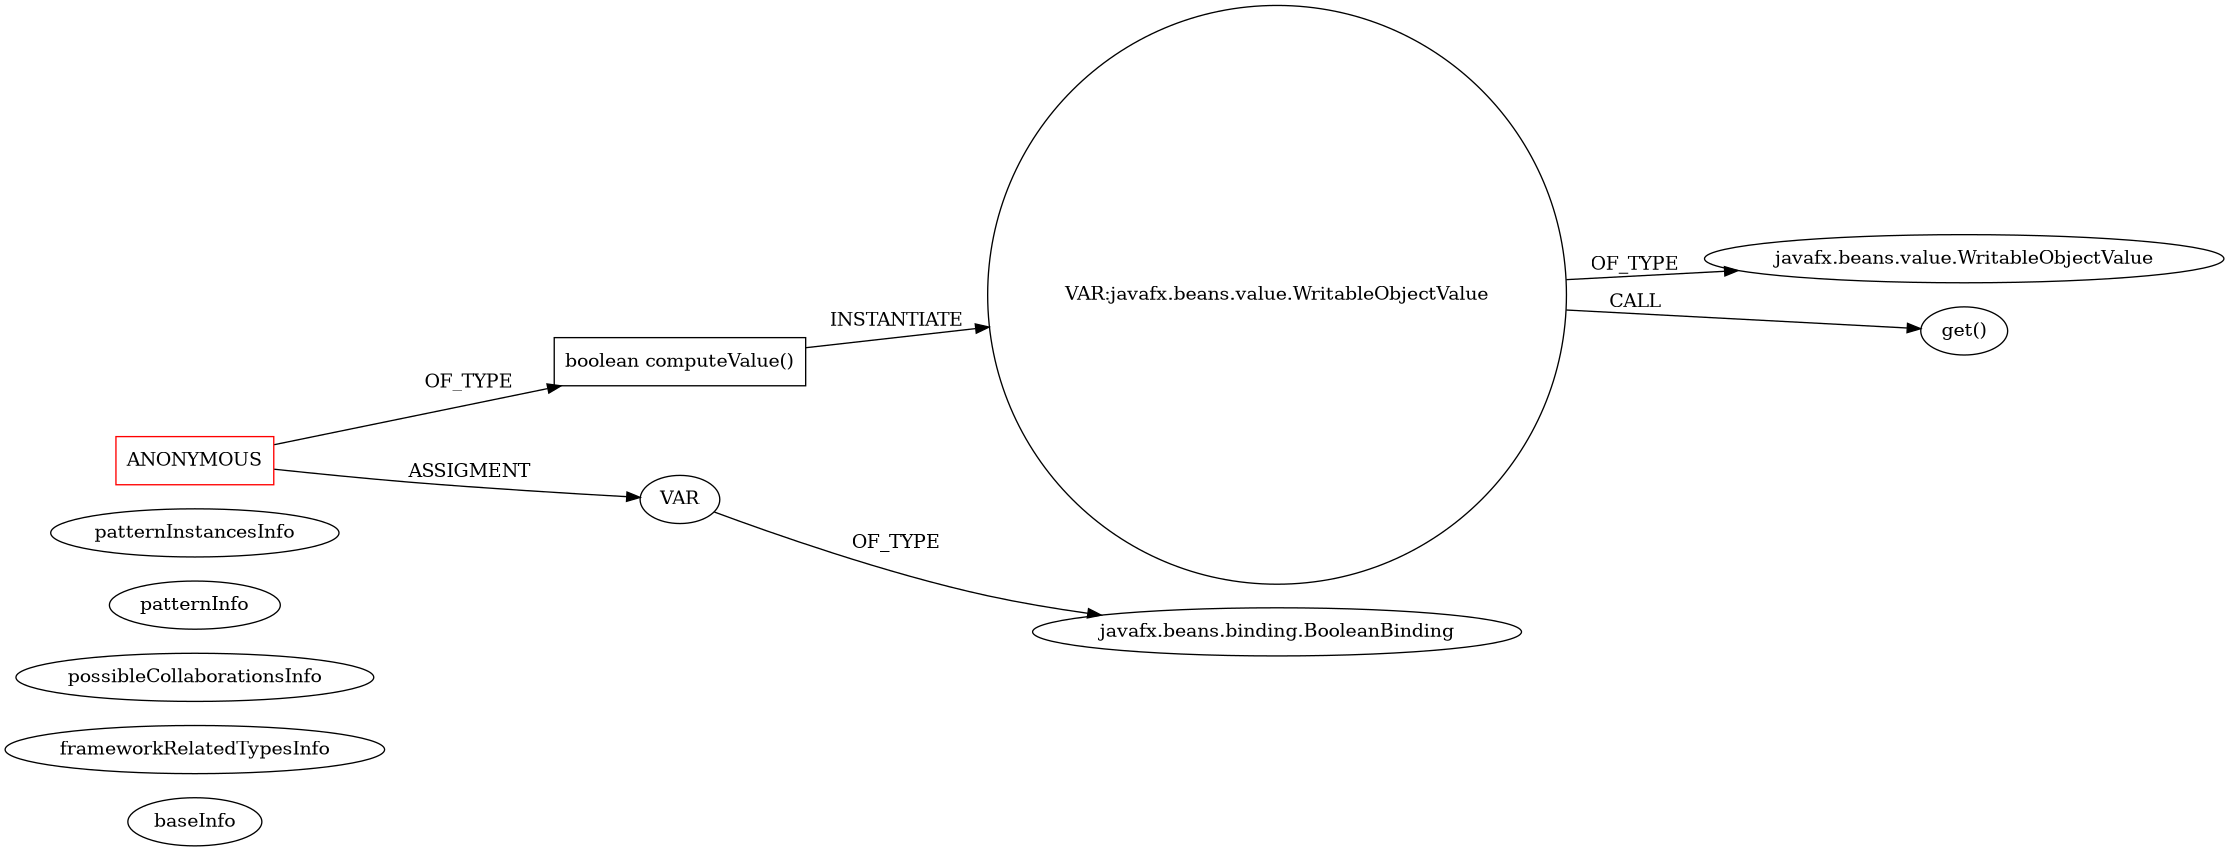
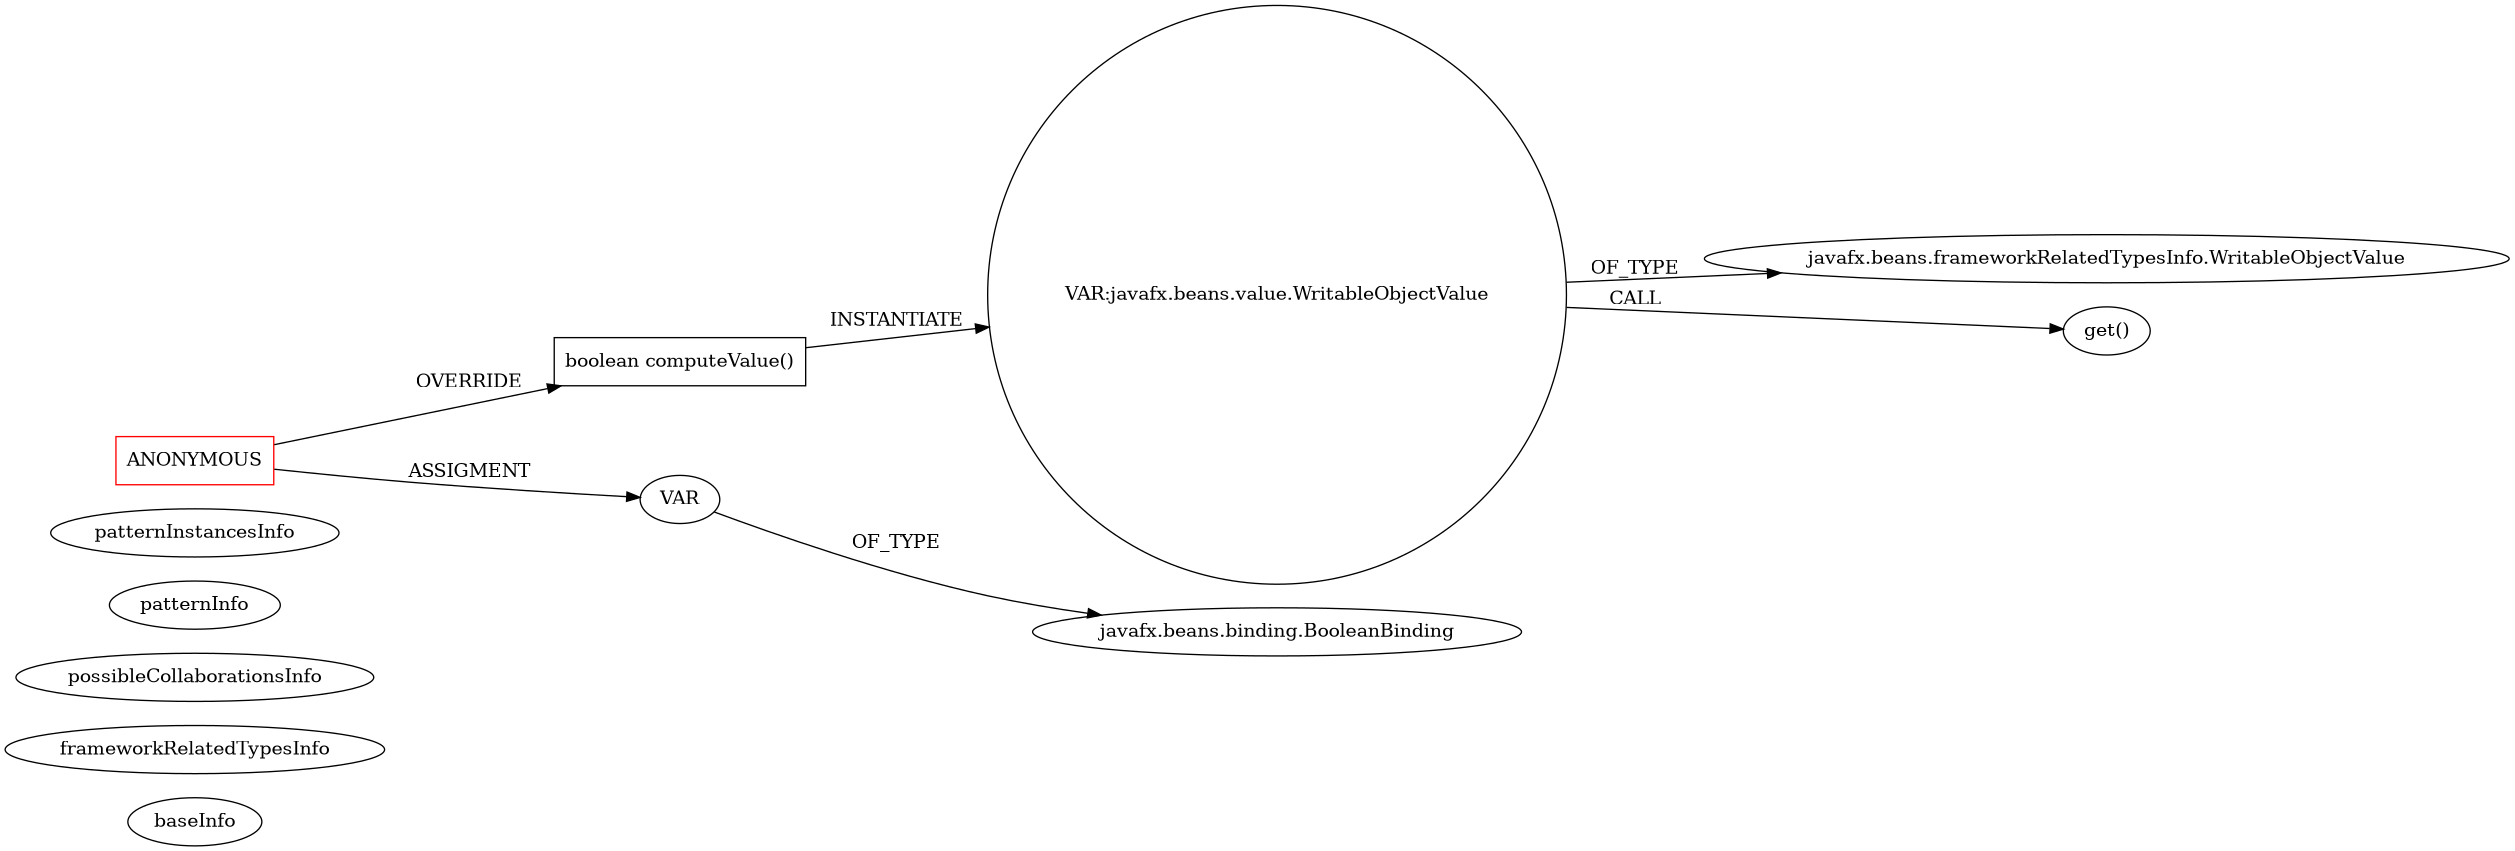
node "javafx.beans.value.WritableObjectValue": label "javafx.beans.value.WritableObjectValue" -> "javafx.beans.frameworkRelatedTypesInfo.WritableObjectValue"
edge "ANONYMOUS" -> "boolean computeValue()": label "OF_TYPE" -> "OVERRIDE"
